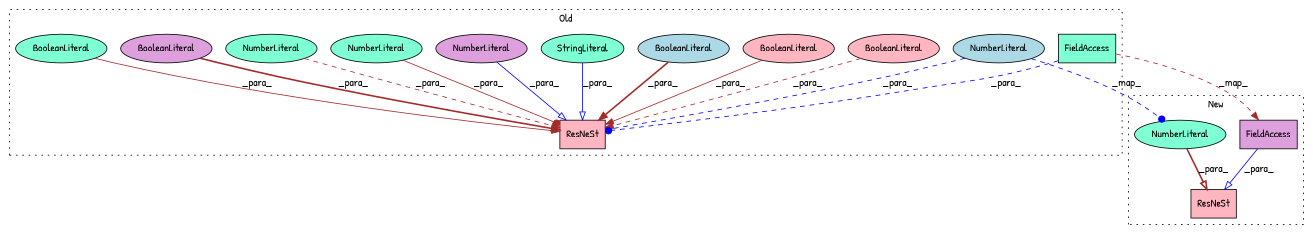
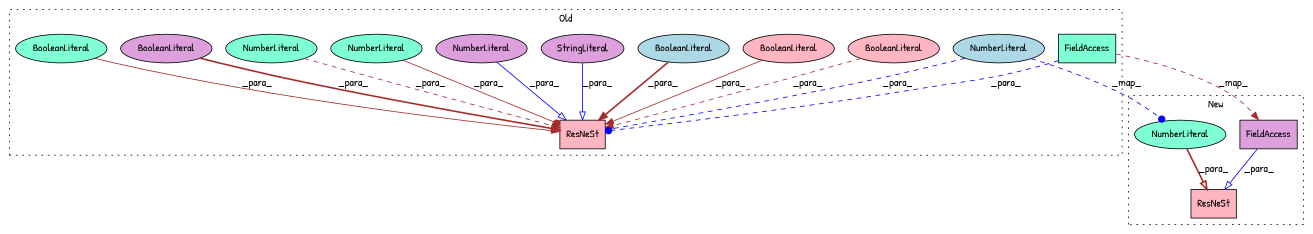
node "StringLiteral": fillcolor aquamarine -> plum
